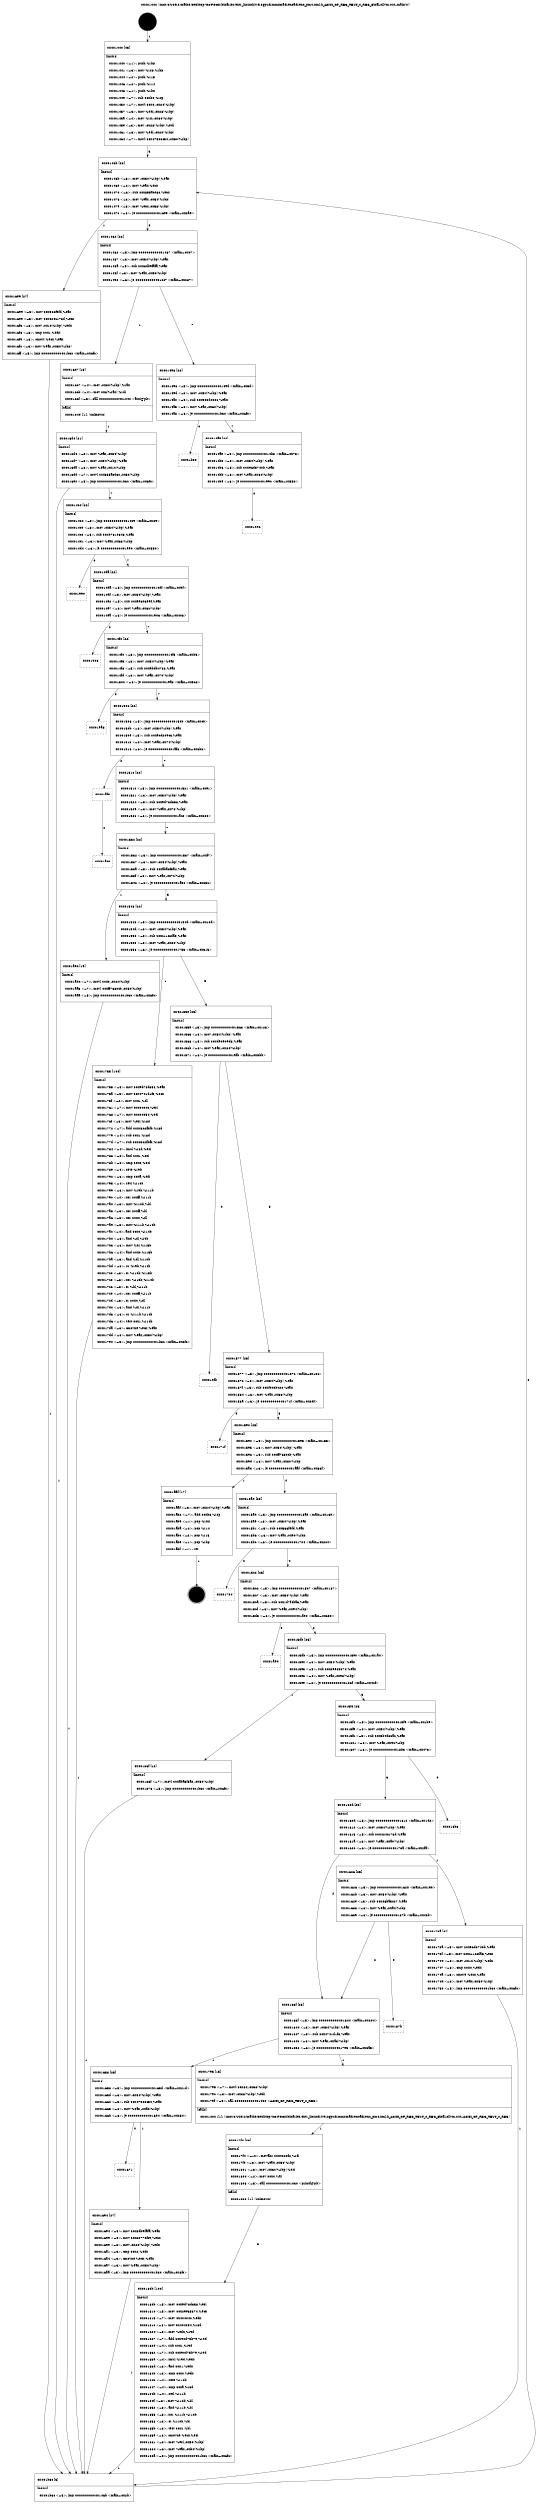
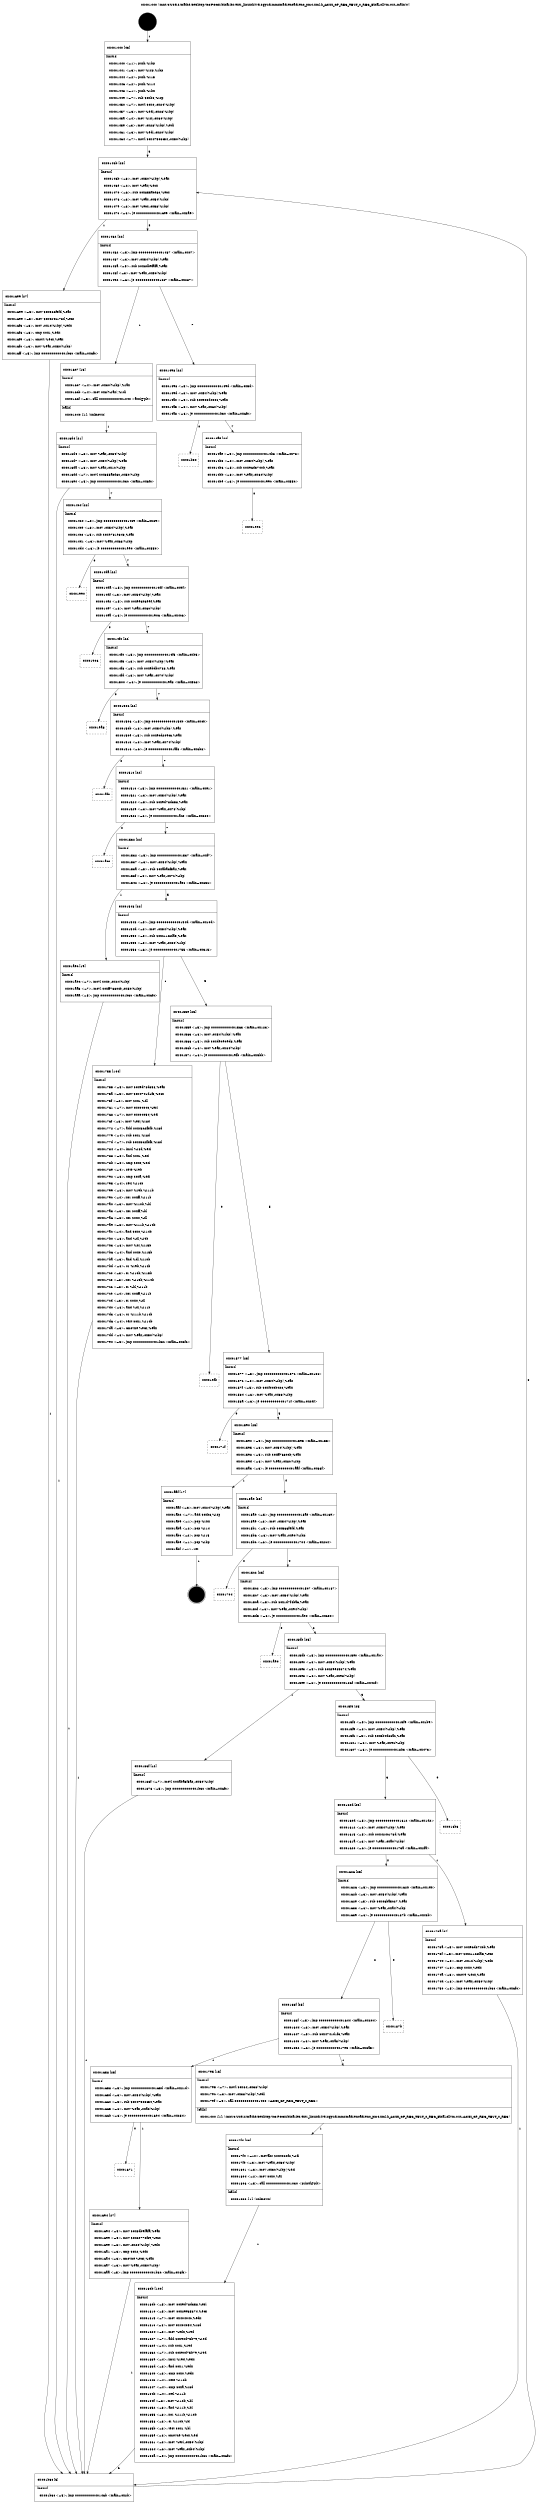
edge "0x401af8" -> "0x401ac0": now "0x40151c [22]" -> "0x401ac0"
edge "0x40160d [25]" -> "0x40163f [25]": now "0x40160d [25]" -> "0x401626 [25]"
edge "0x4017f4 [23]" -> "0x40180b [100]": label " 8" -> " 1"
edge "0x40180b [100]" -> "0x401b3c [5]": label " 1" -> " 6"
